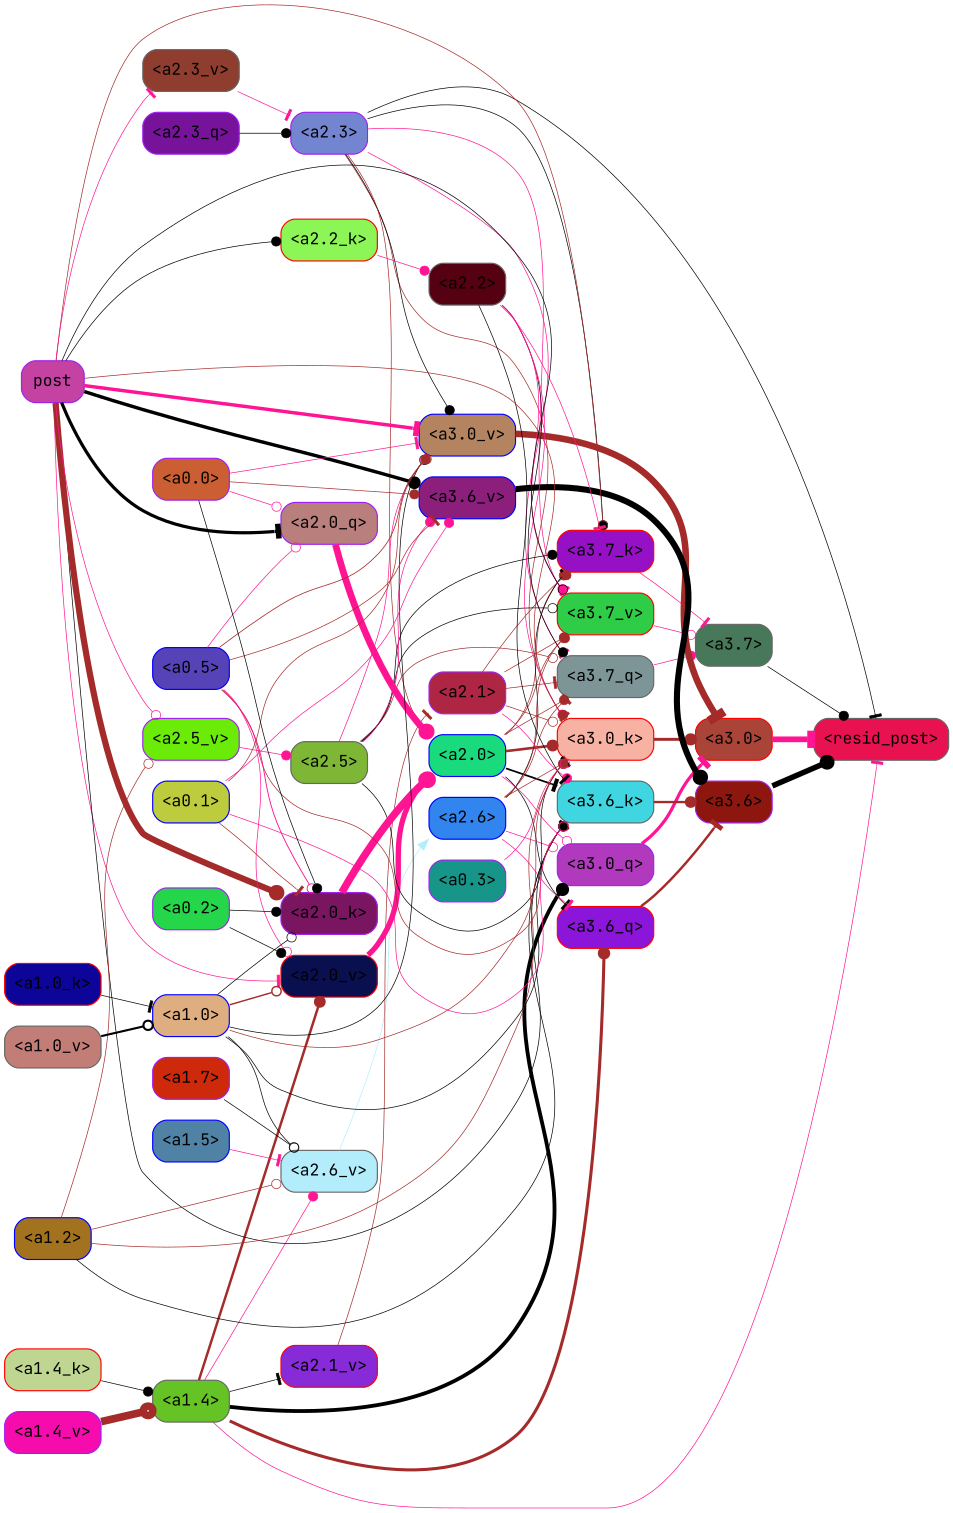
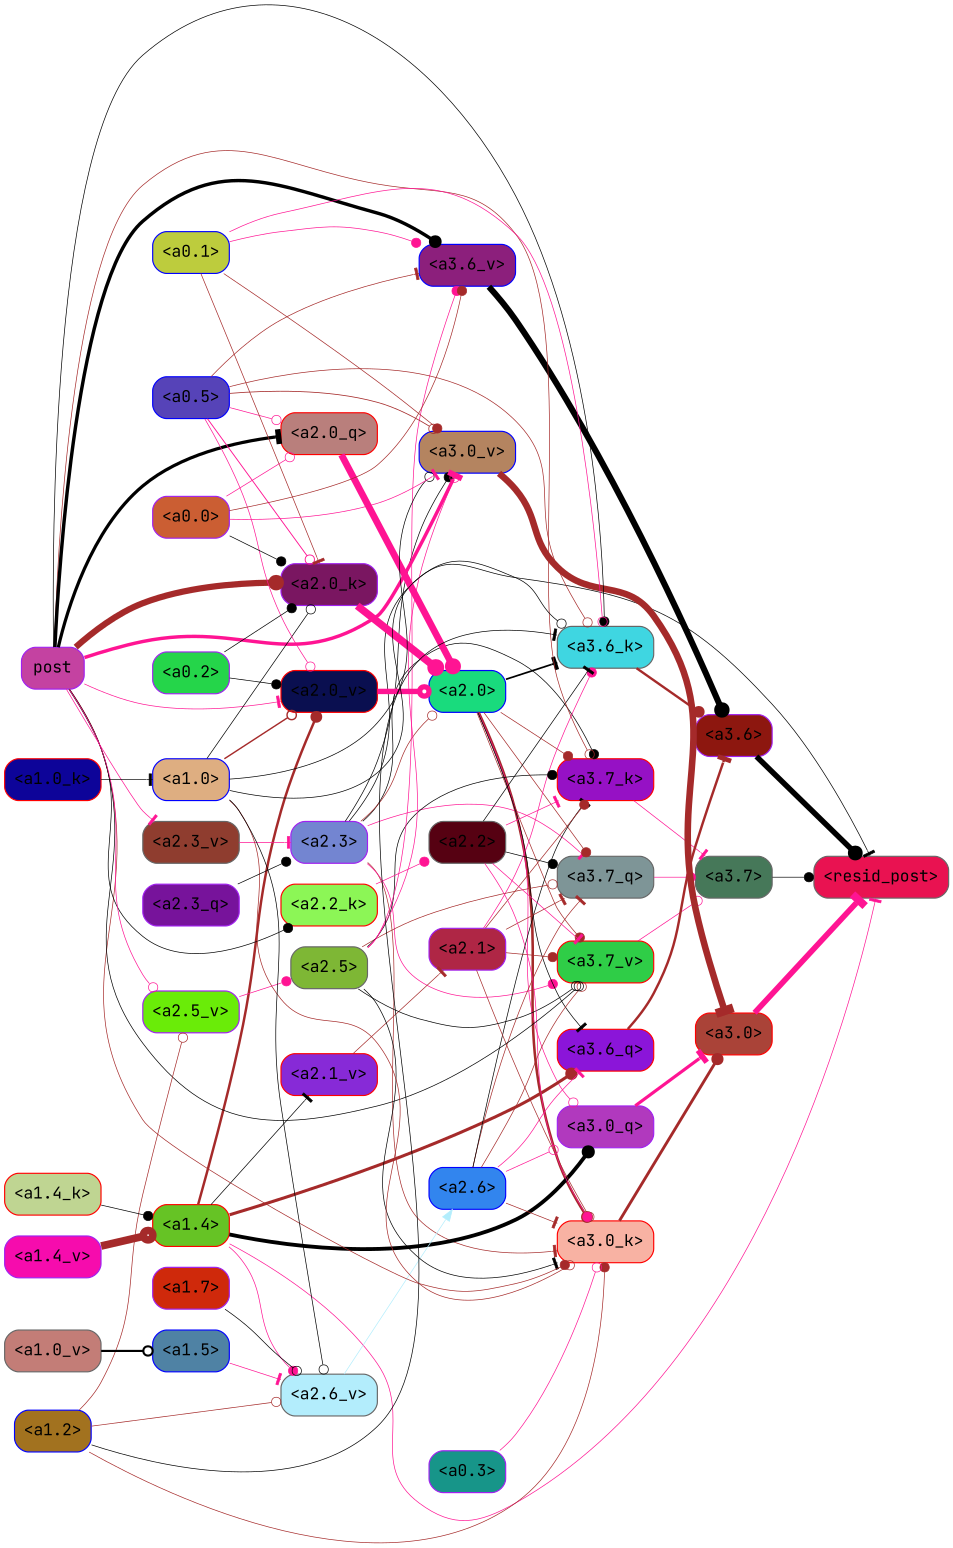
node "<a2.0_q>": color purple -> red
edge "<a1.0_v>" -> "<a1.0>": now "<a1.0_v>" -> "<a1.5>"
node "<a1.4>": color gray40 -> red
